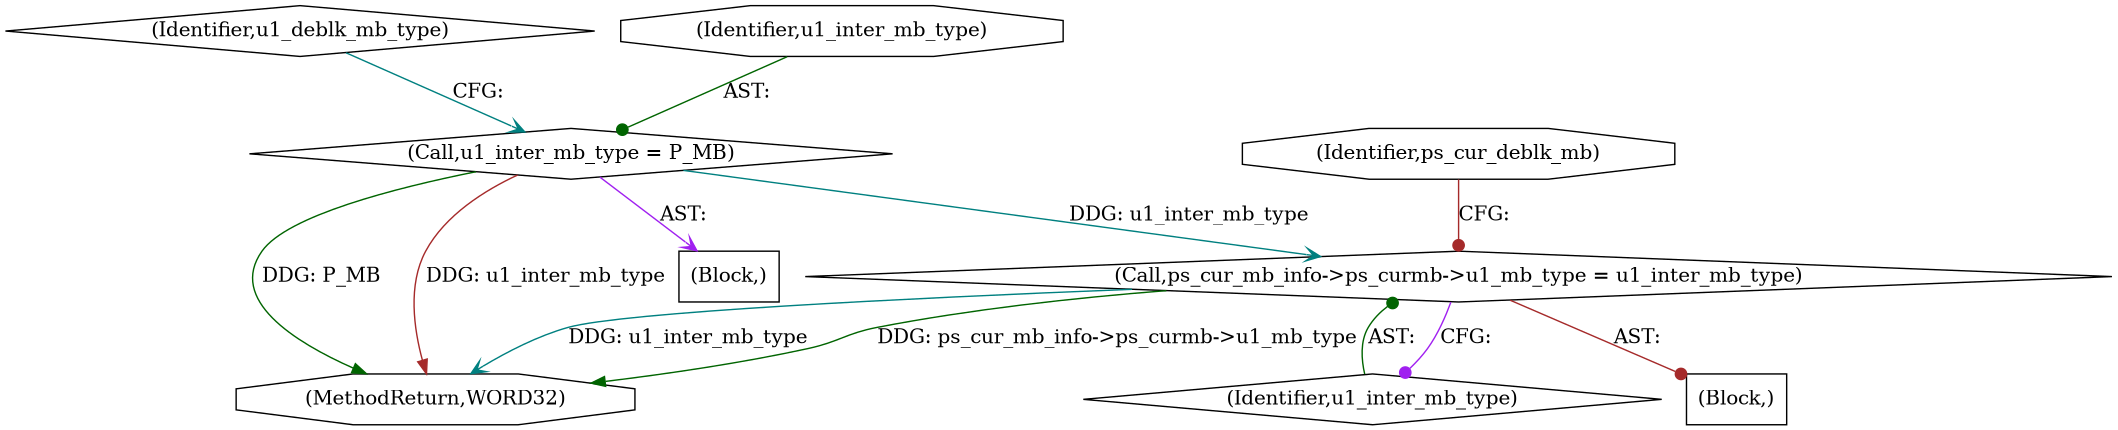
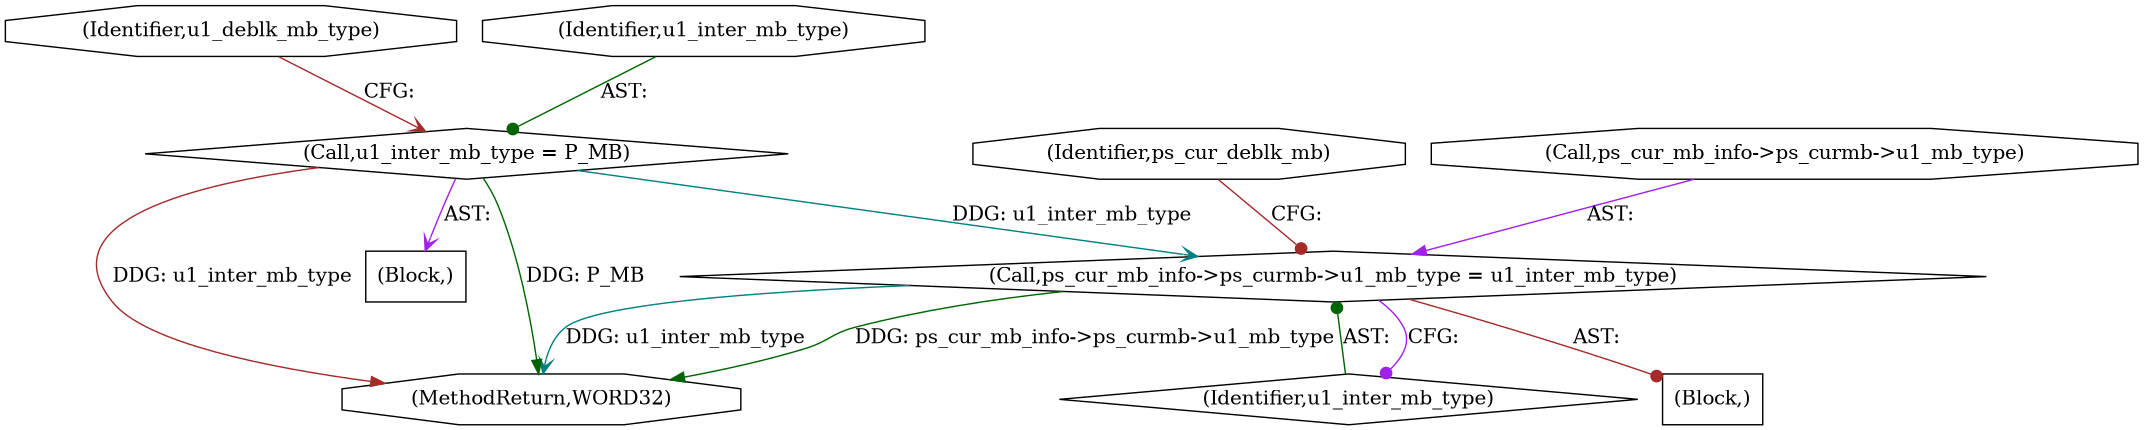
node "(Identifier,u1_deblk_mb_type)": shape diamond -> octagon
edge "(Identifier,u1_deblk_mb_type)" -> "(Call,u1_inter_mb_type = P_MB)": color teal -> brown
node "(Call,ps_cur_mb_info->ps_curmb->u1_mb_type)": added
